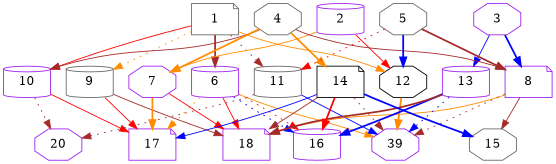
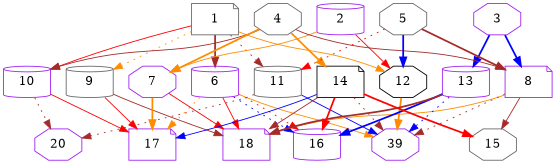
edge "3" -> "13": style solid -> bold
edge "14" -> "15": color blue -> red
